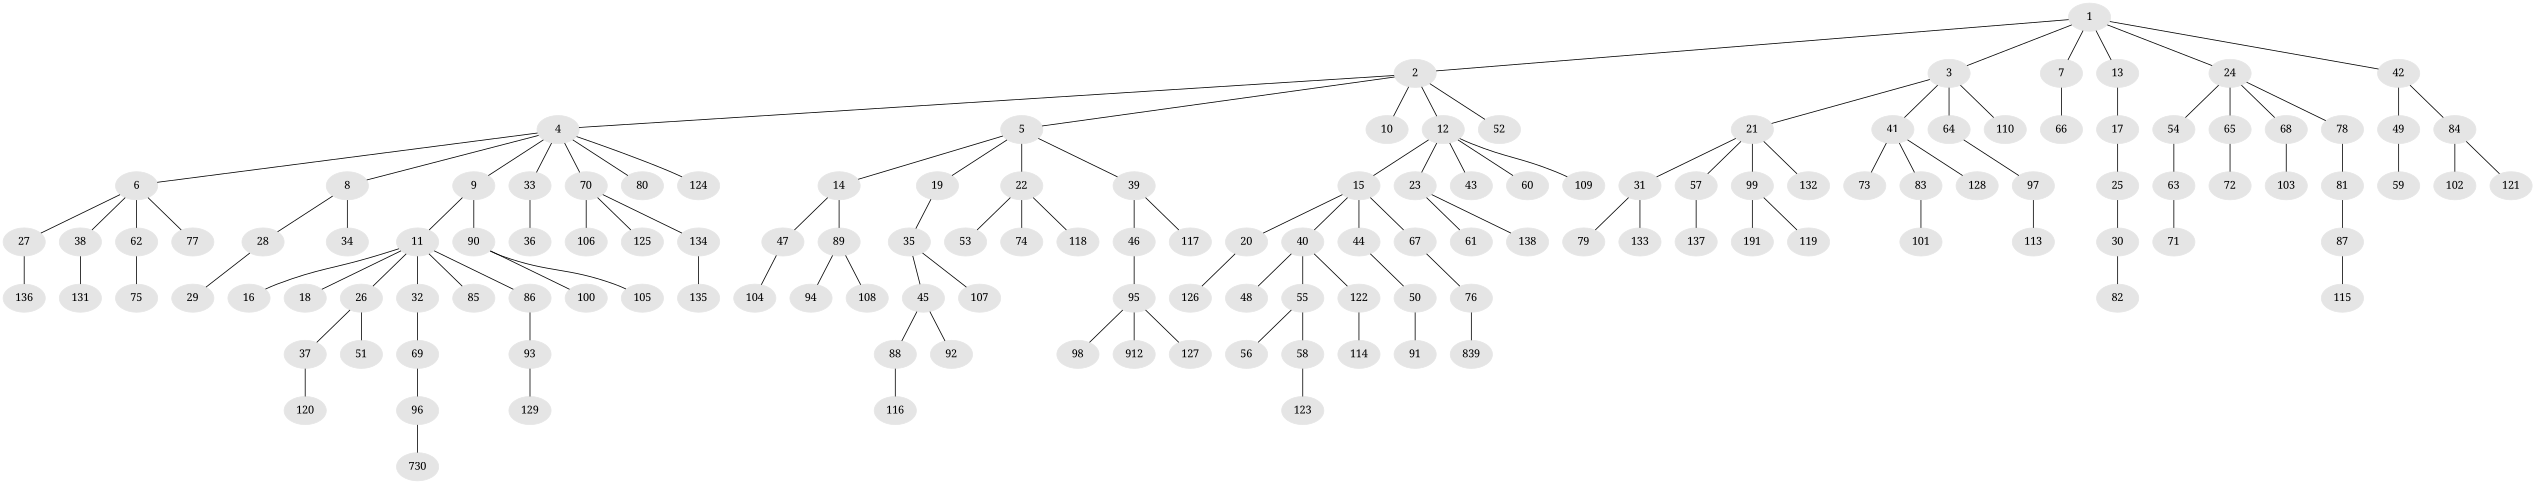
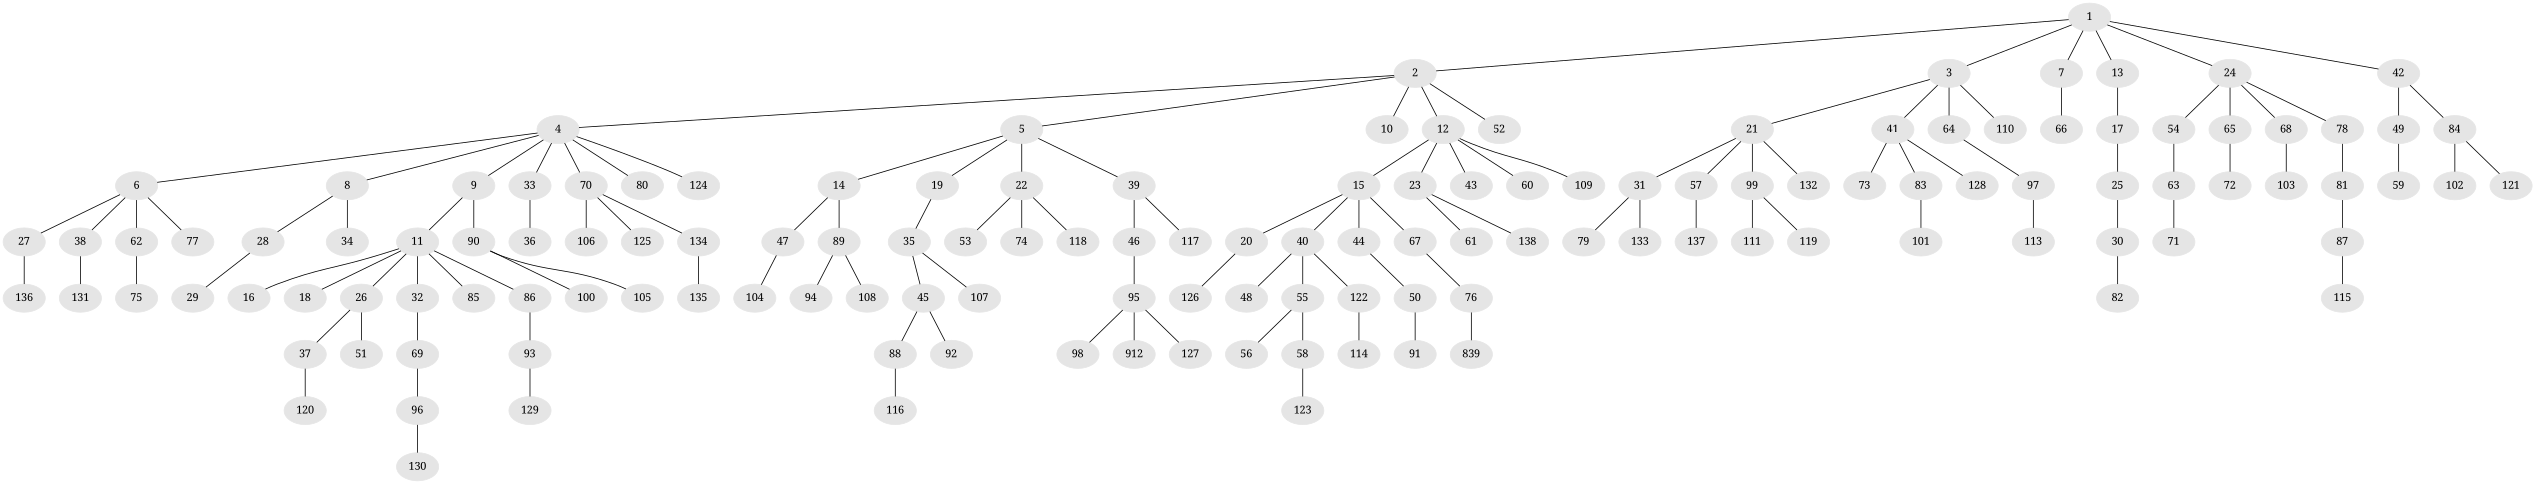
node "191": label "191" -> "111"
node "730": label "730" -> "130"
